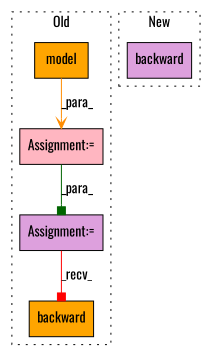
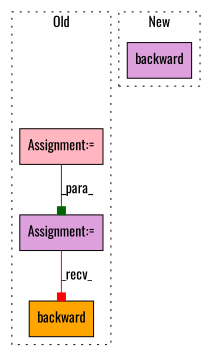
node "model": removed
